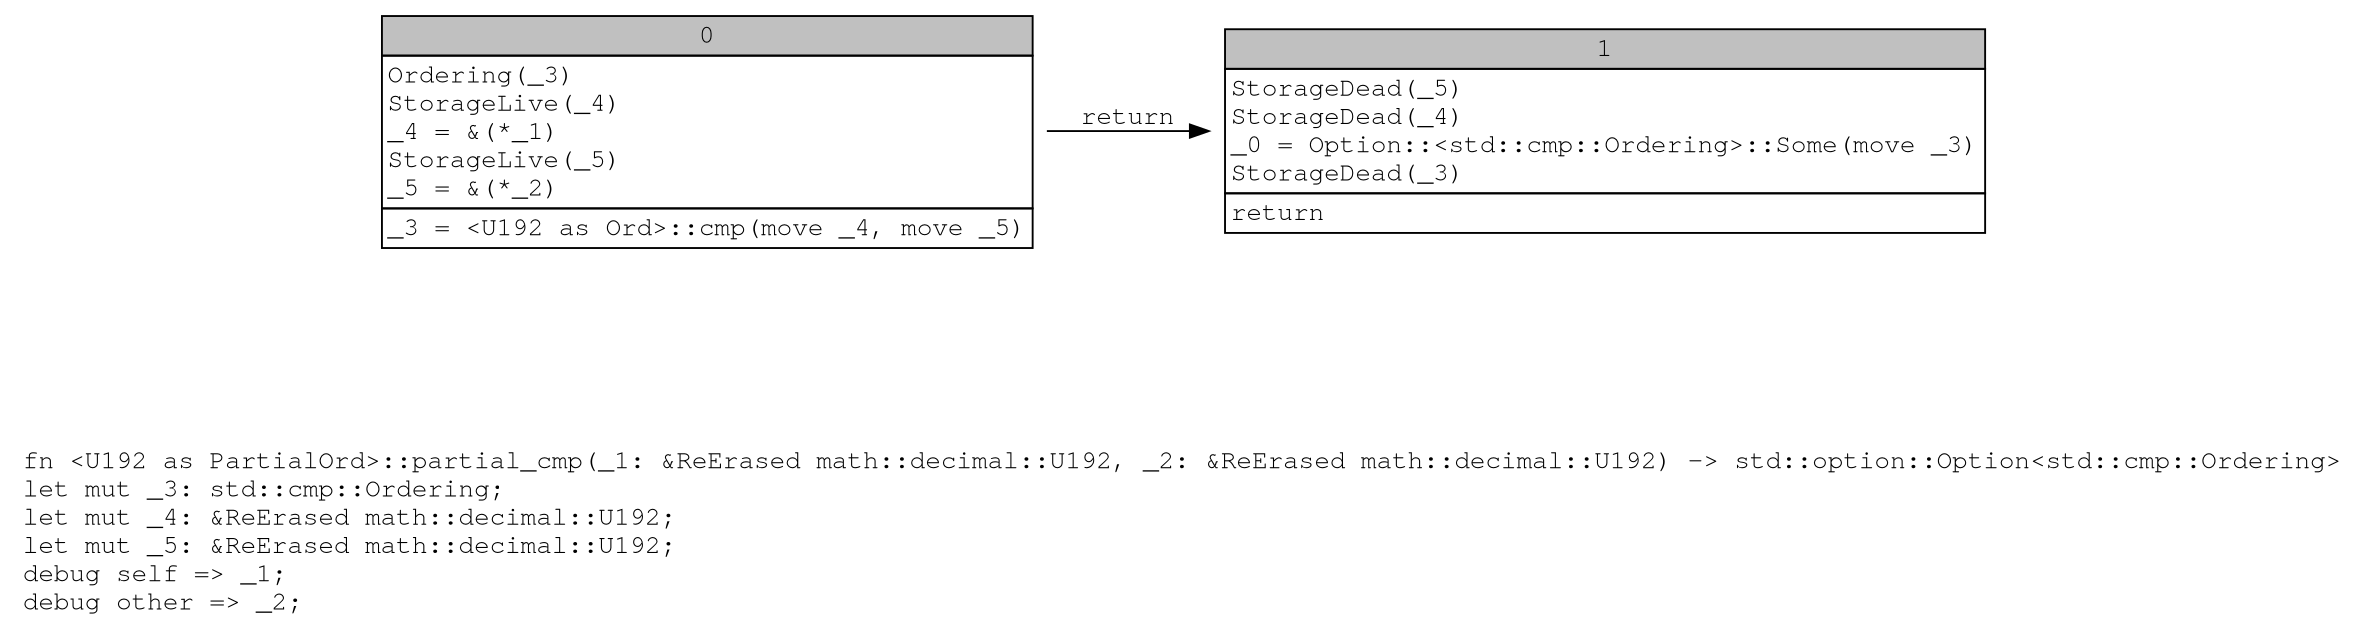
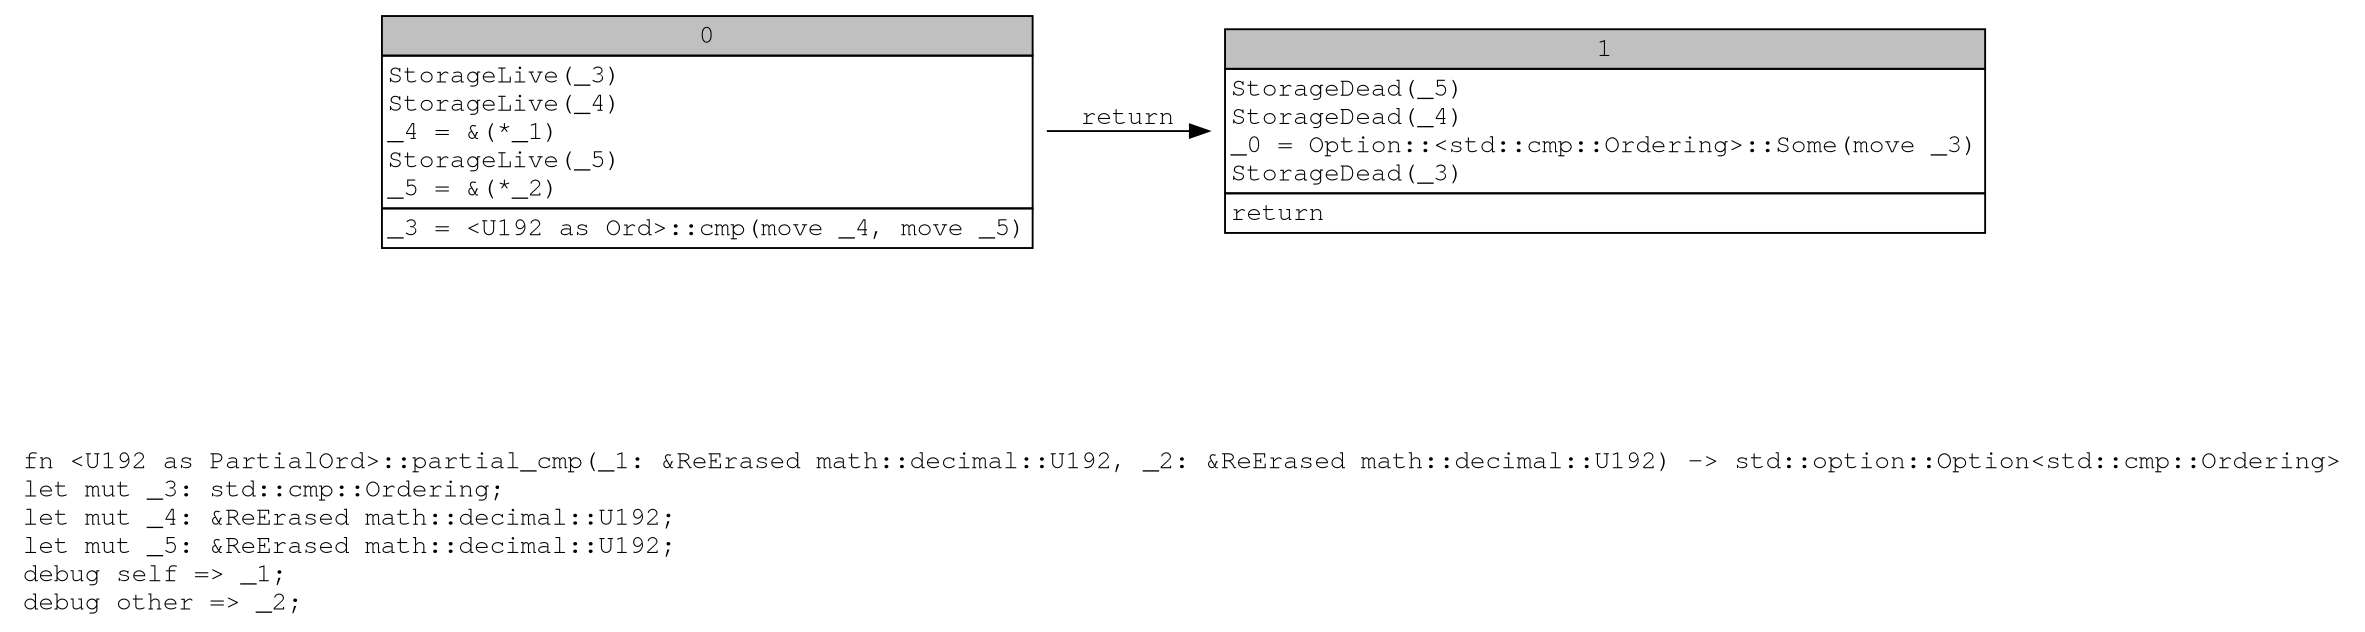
node "0": text "Ordering(_3)" -> "StorageLive(_3)"
